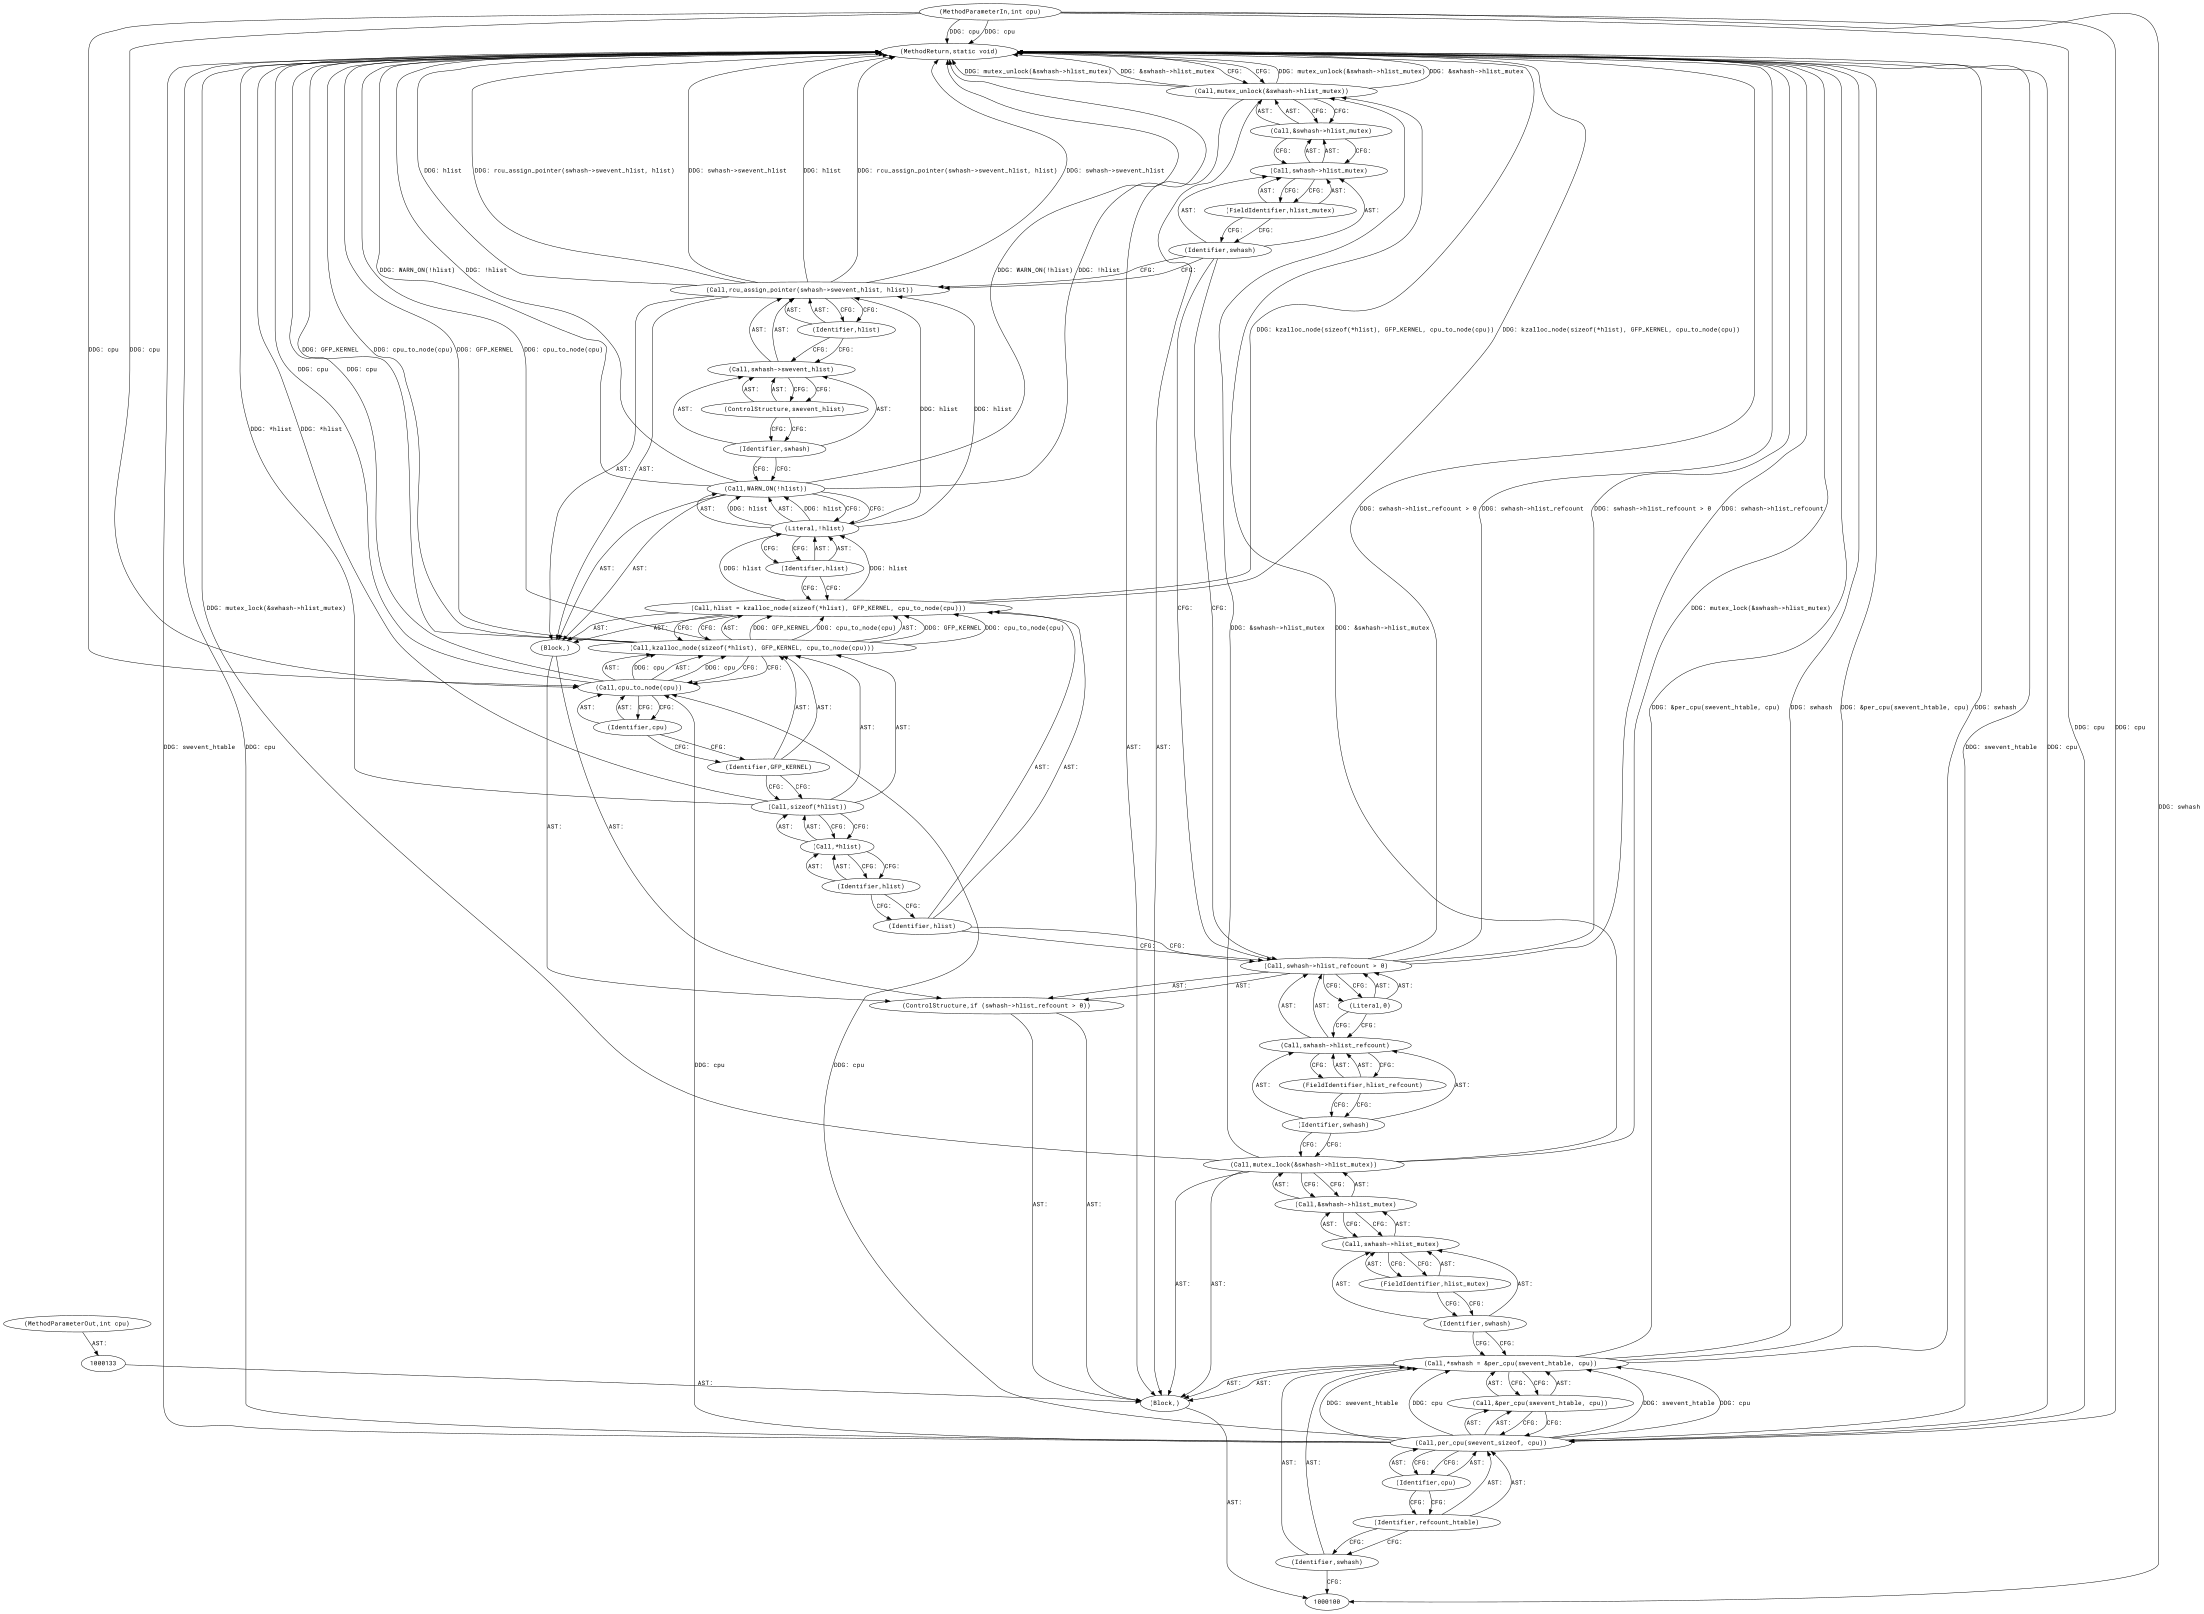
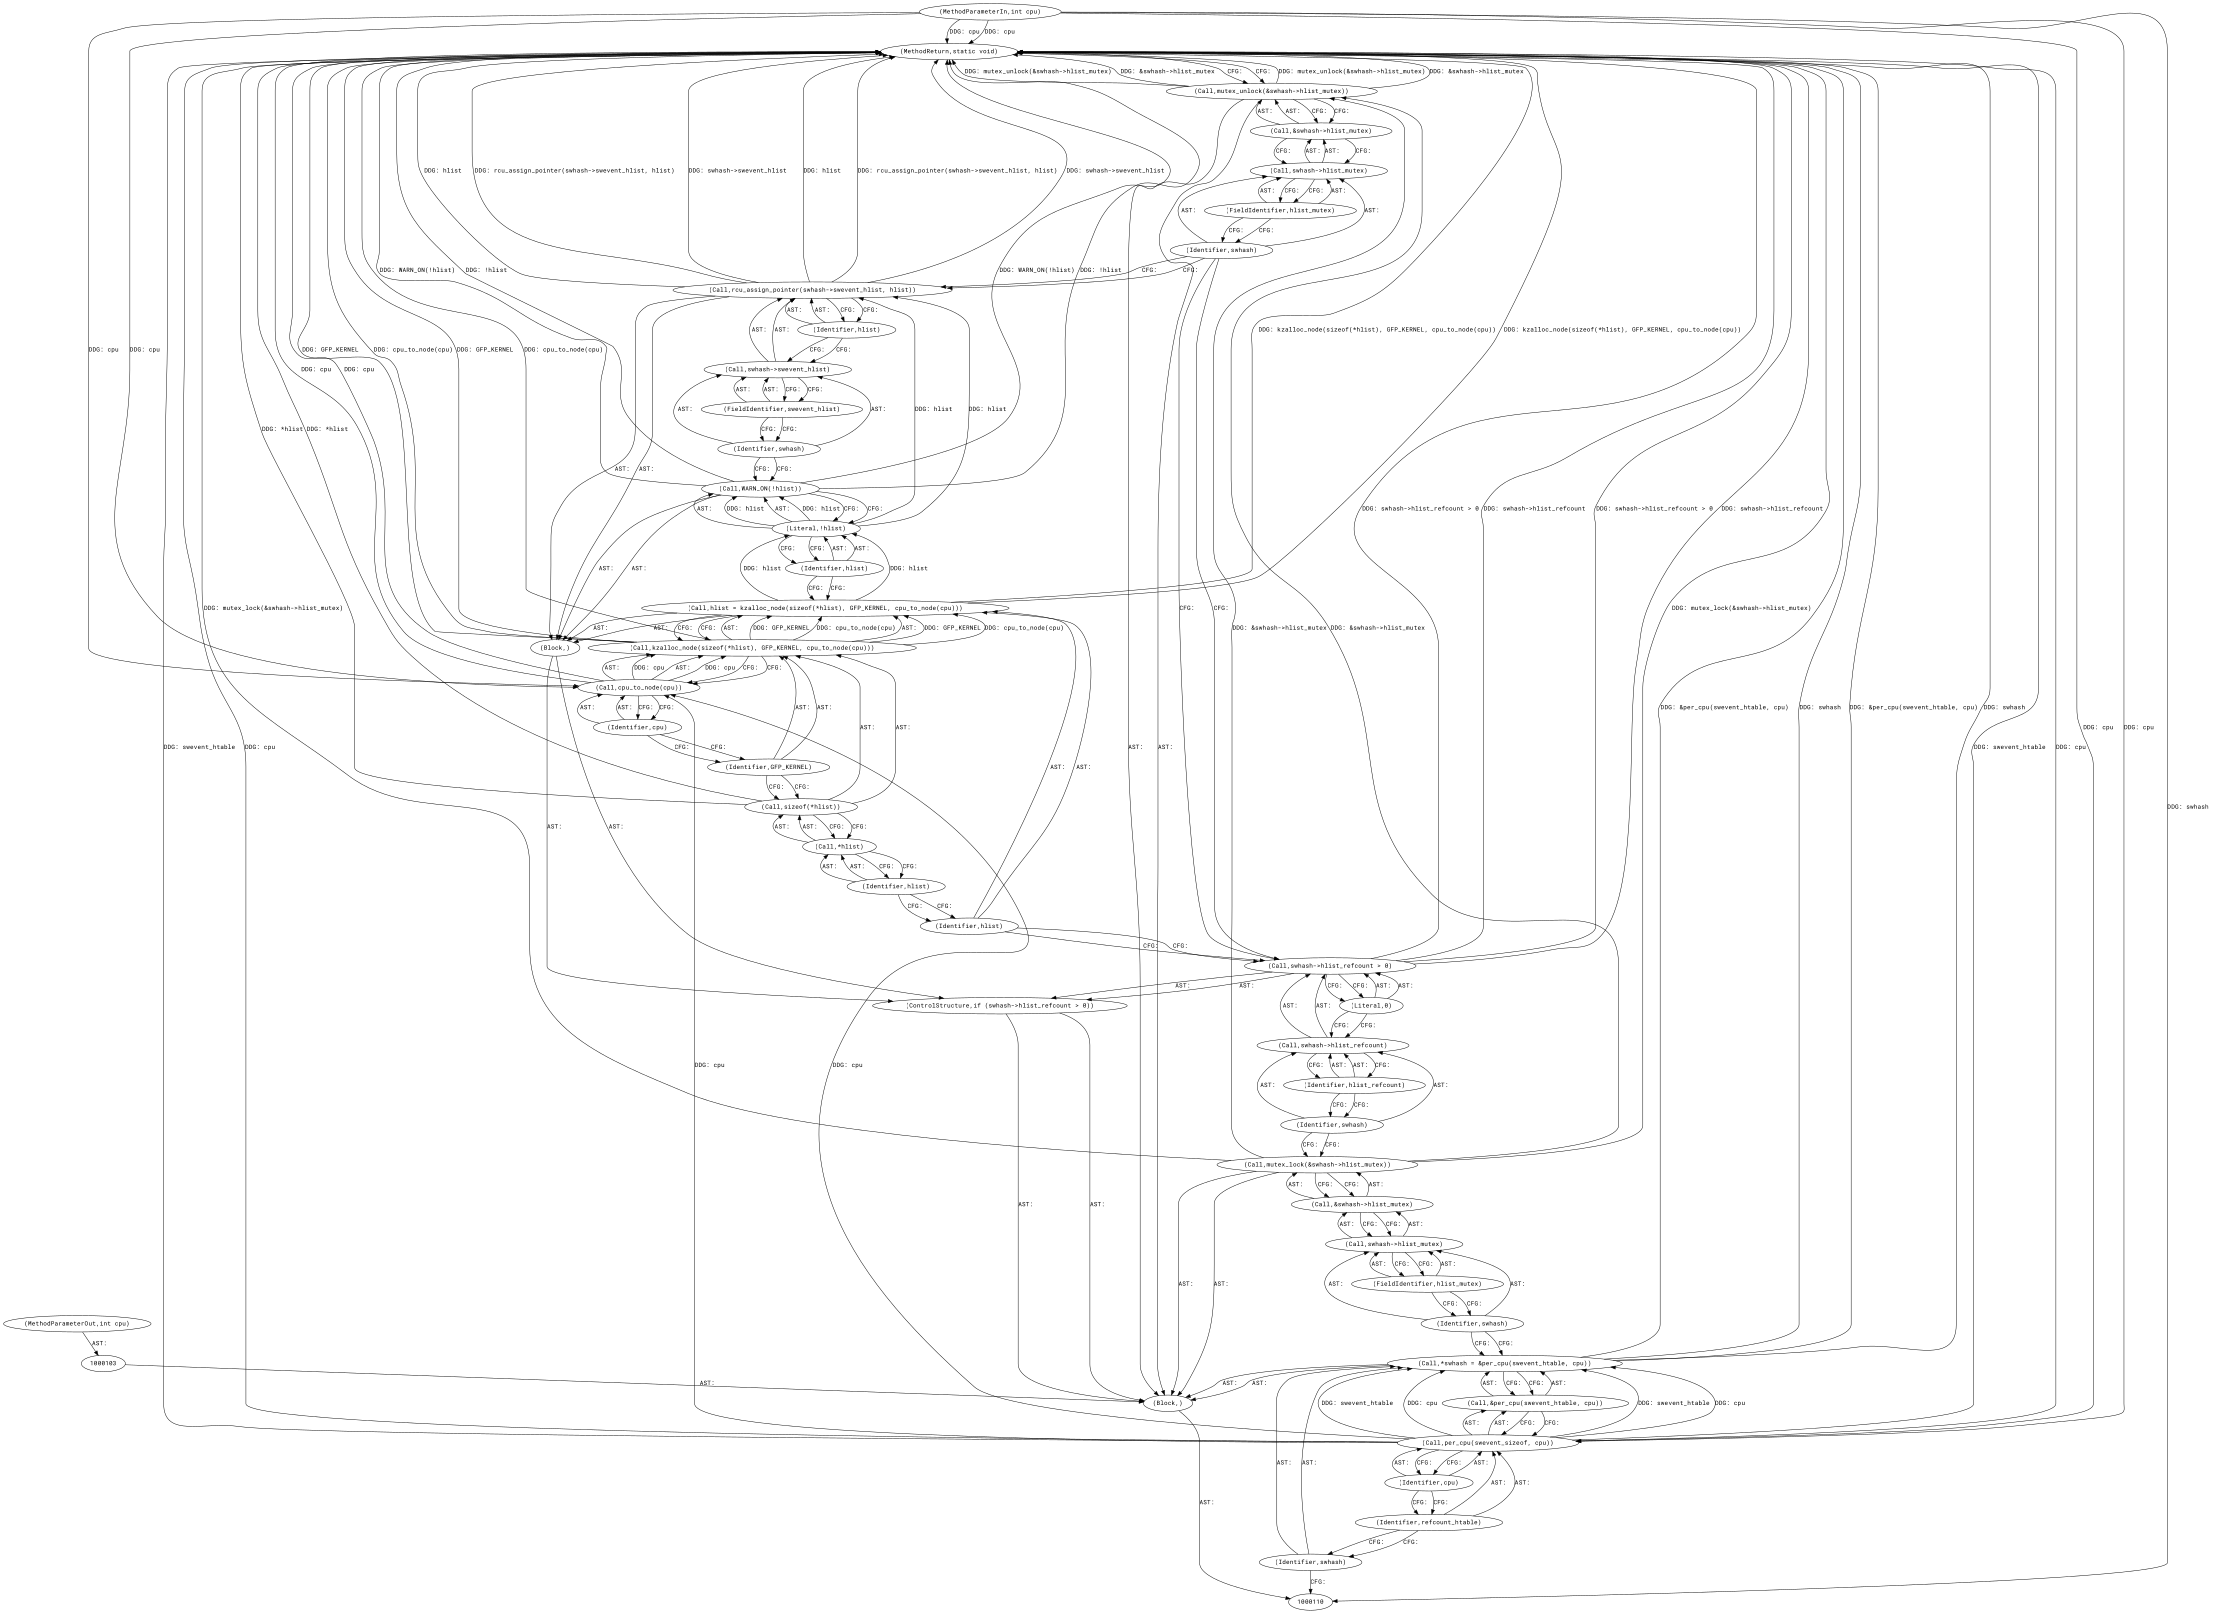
node "(ControlStructure,swevent_hlist)": label "(ControlStructure,swevent_hlist)" -> "(FieldIdentifier,swevent_hlist)"
node "(FieldIdentifier,hlist_refcount)": label "(FieldIdentifier,hlist_refcount)" -> "(Identifier,hlist_refcount)"
node "1000133": label "1000133" -> "1000103"
node "1000100": label "1000100" -> "1000110"
